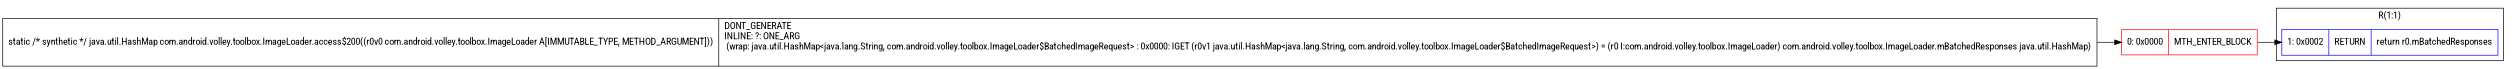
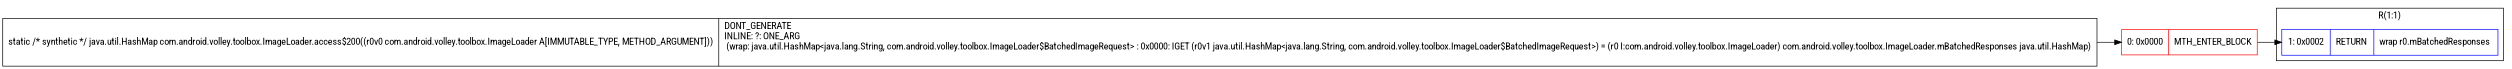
node "1: 0x0002": text "return r0.mBatchedResponses" -> "wrap r0.mBatchedResponses"
